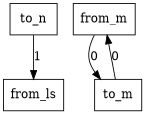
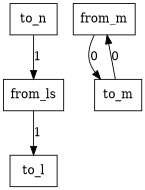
node "to_l": added
